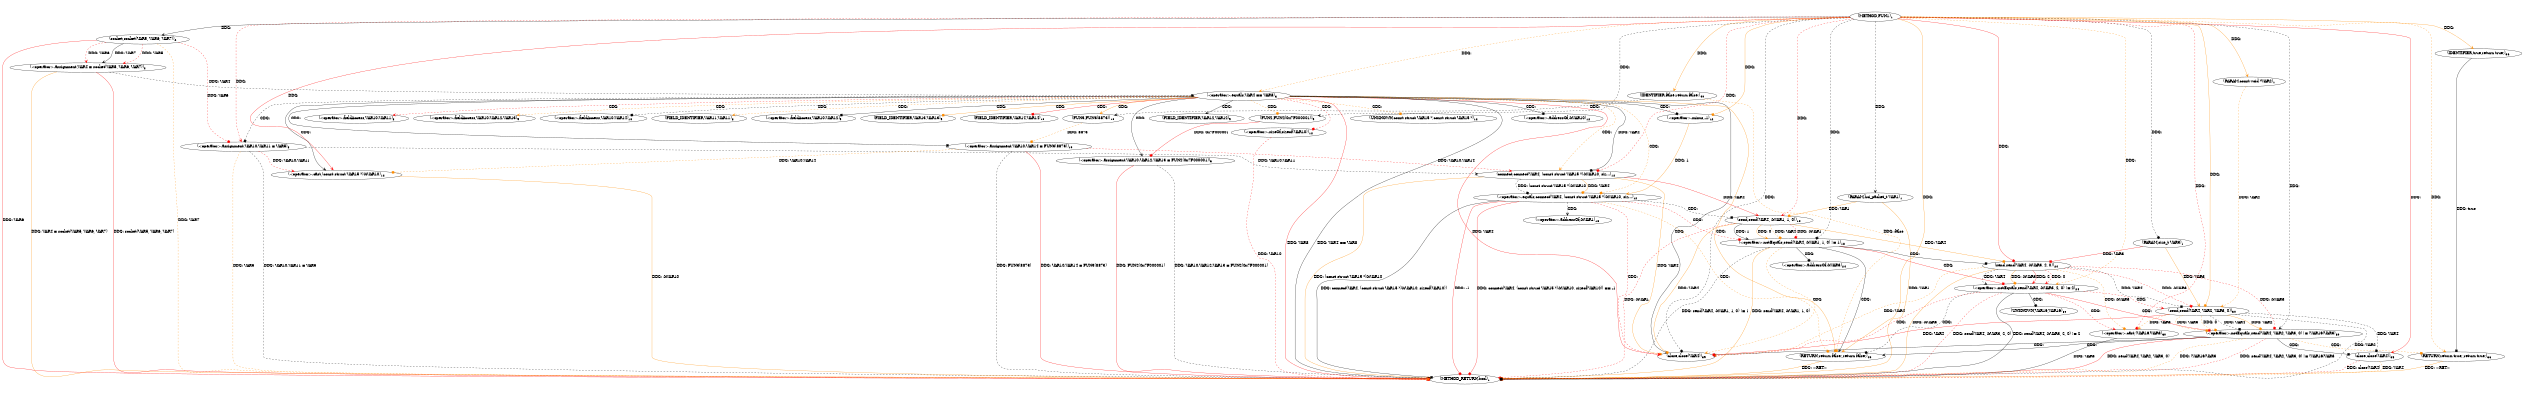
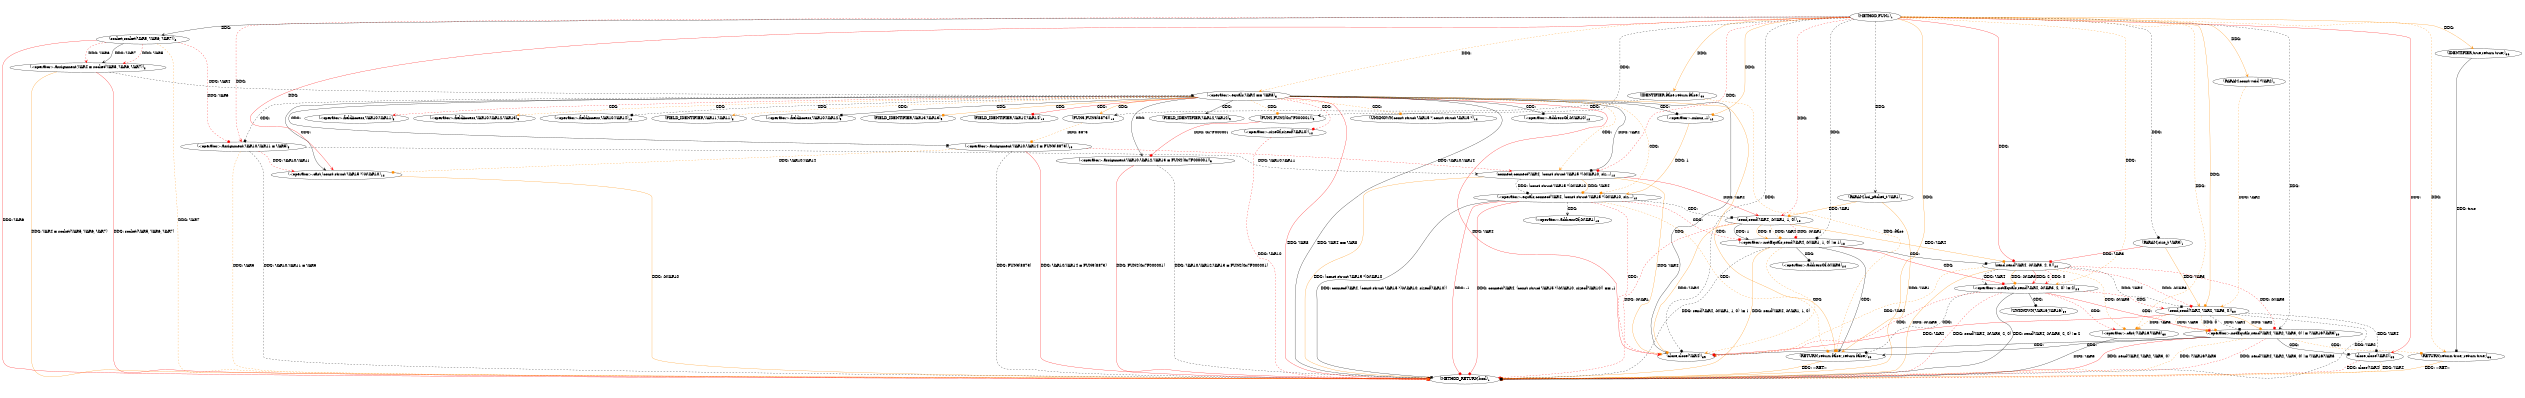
edge "(METHOD,FUN1)" -> "(<operator>.cast,(VAR16)VAR3)": color red -> darkorange
